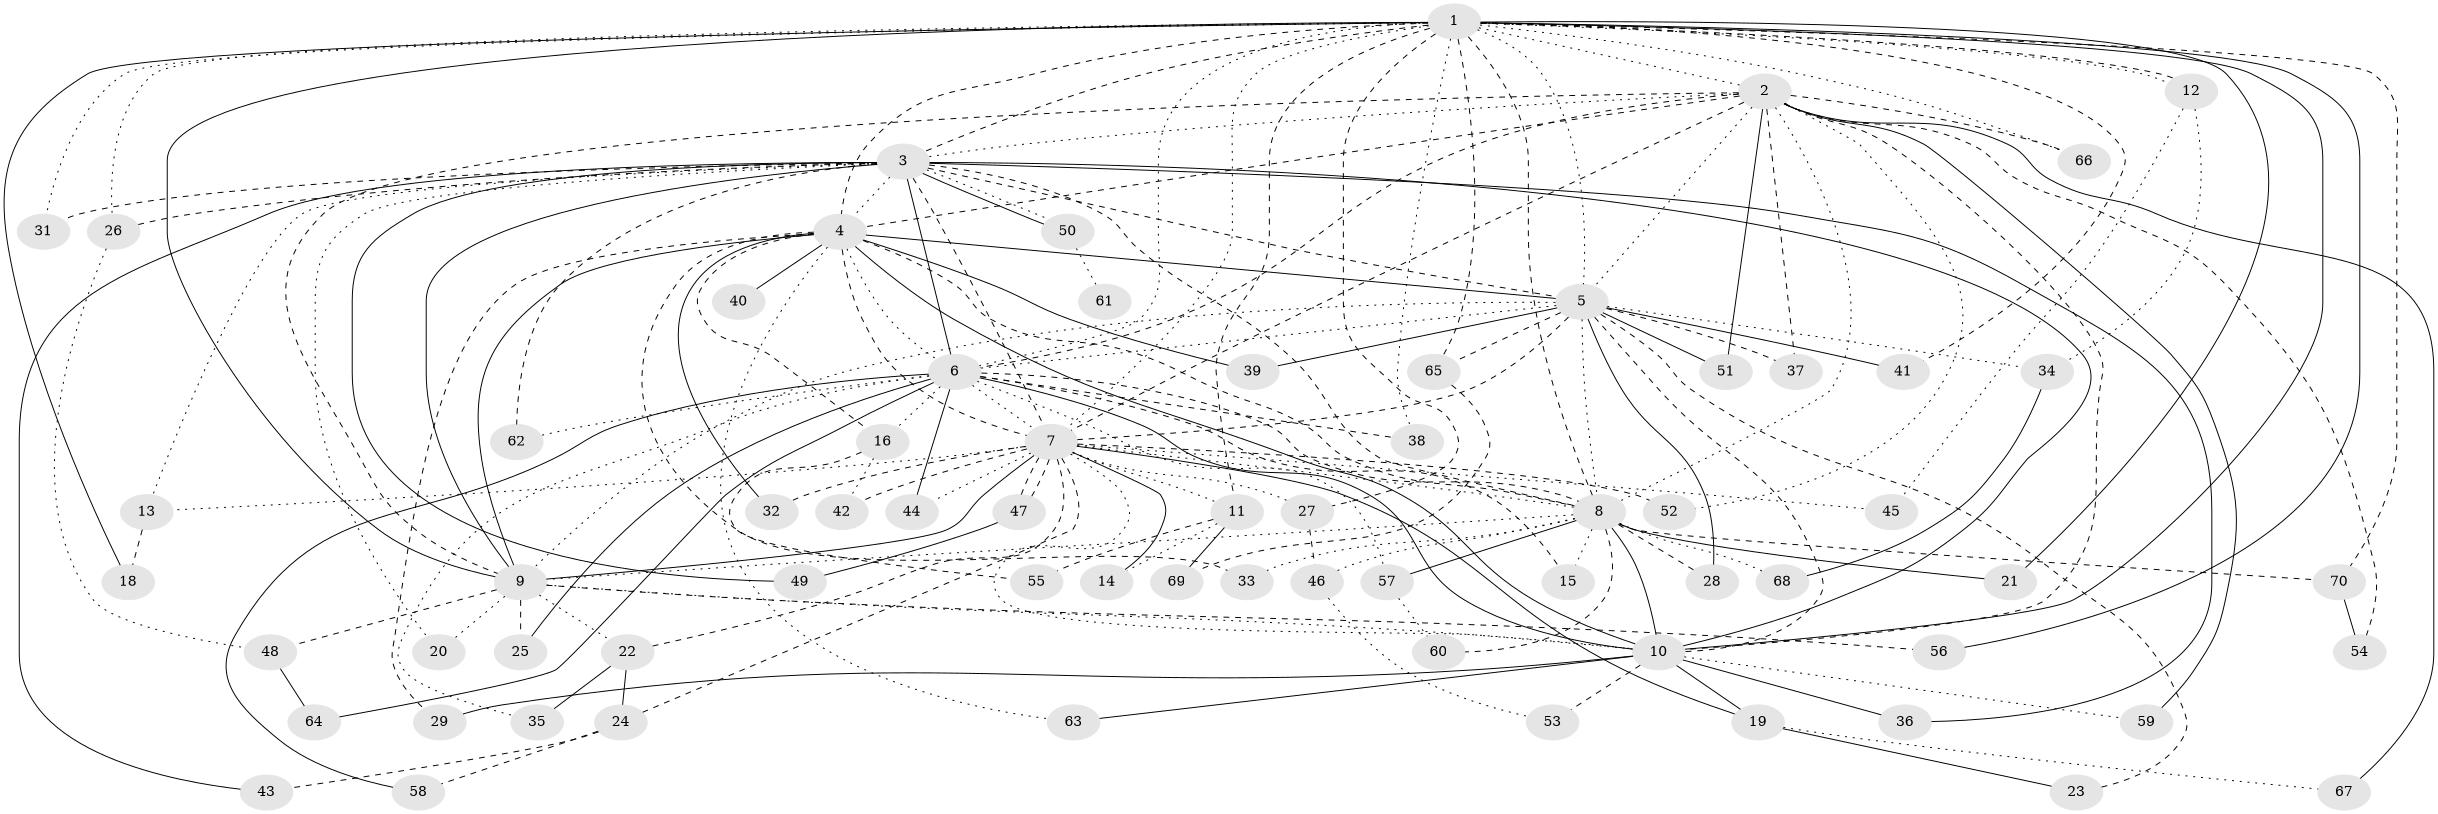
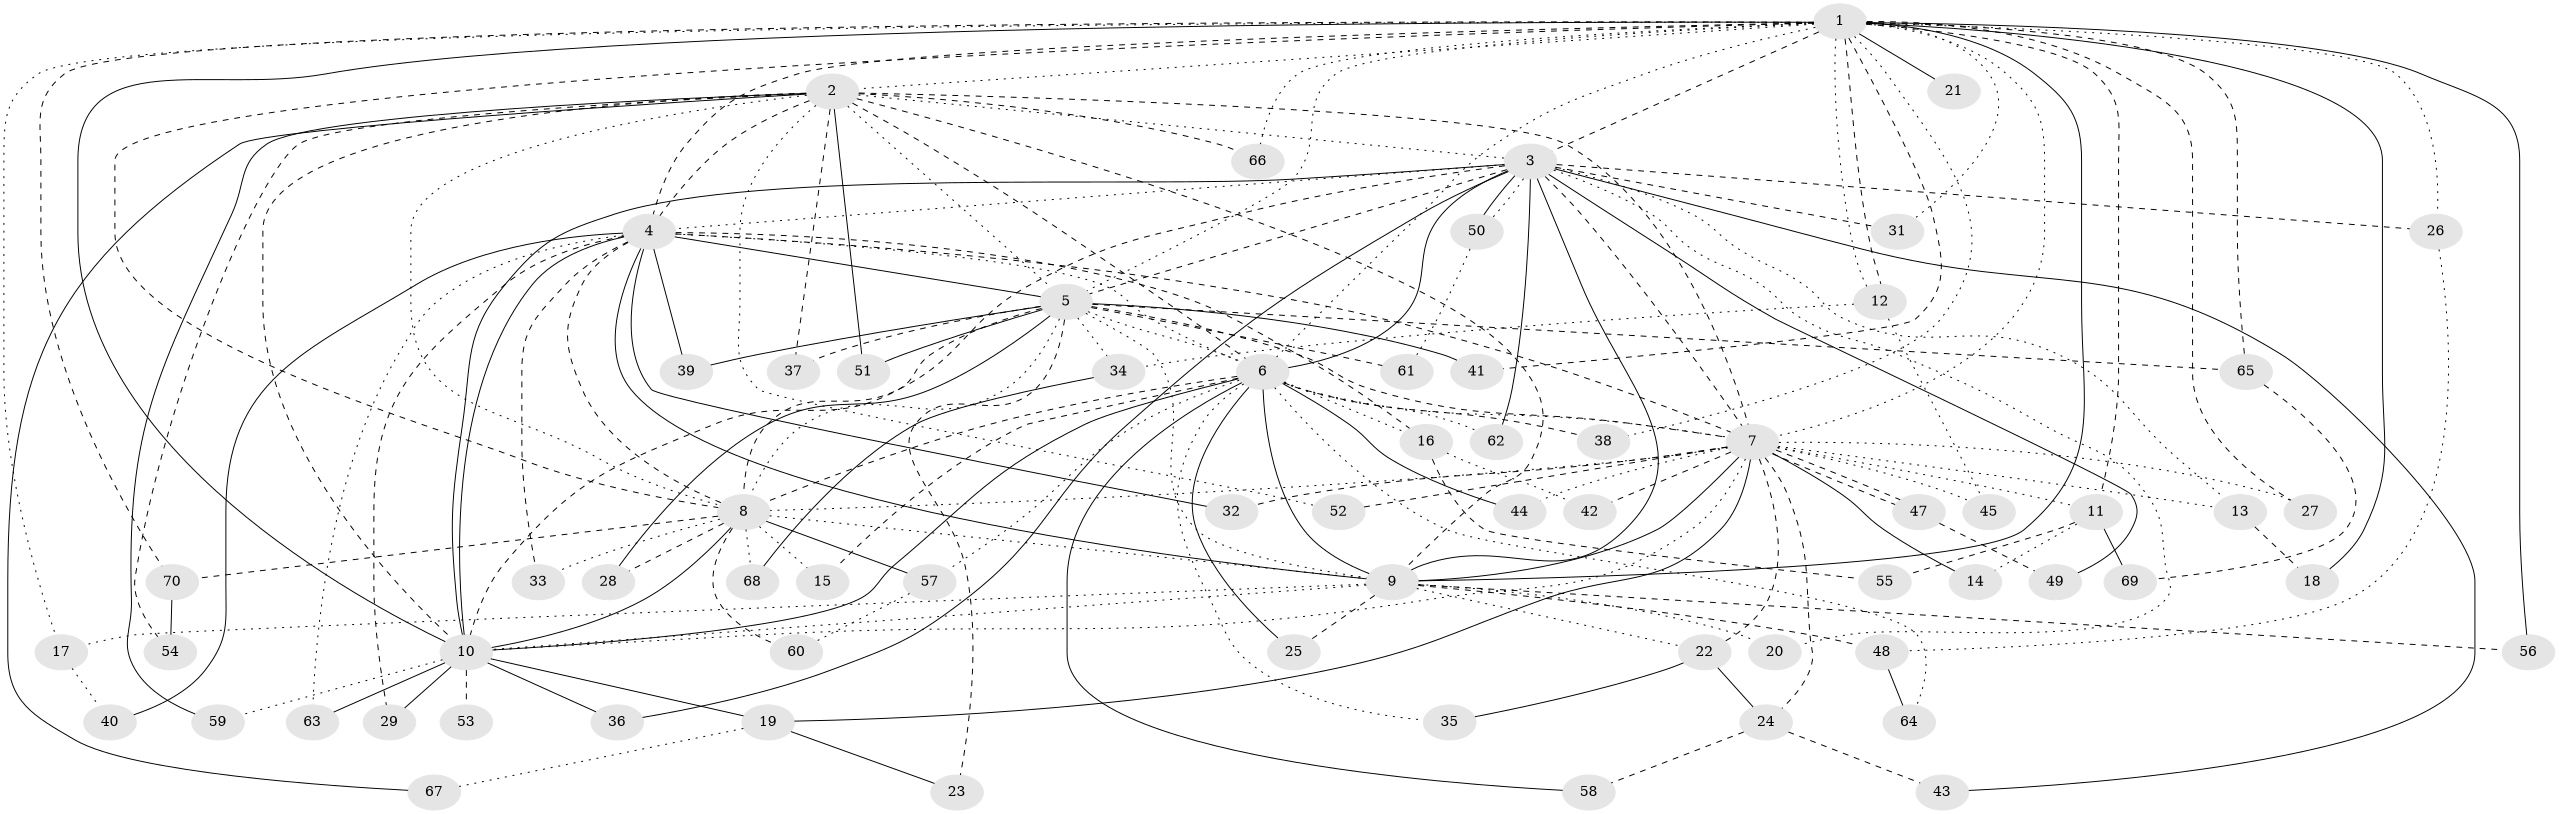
edge "3" -- "62": style dashed -> solid
edge "5" -- "61": added
edge "6" -- "9": added
edge "47" -- "49": style solid -> dashed
edge "6" -- "64": style solid -> dotted
edge "8" -- "21": removed
node "46": removed
node "17": added
